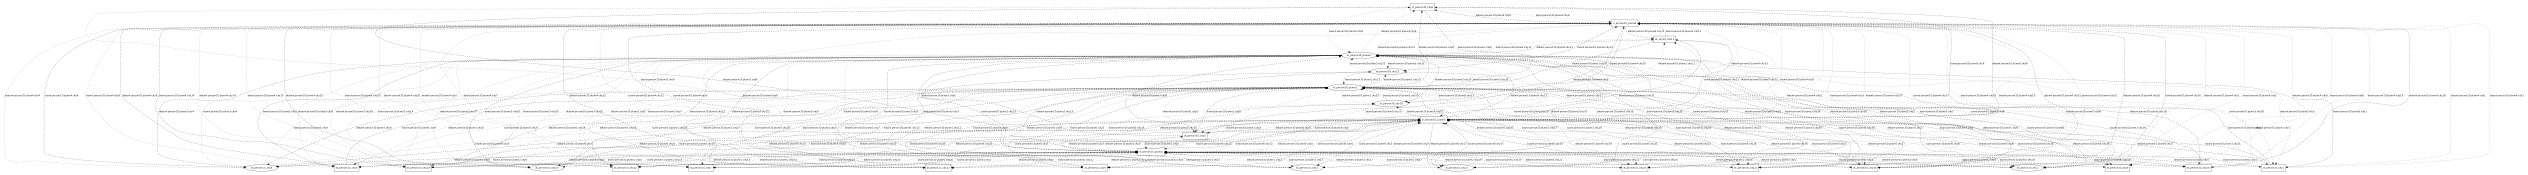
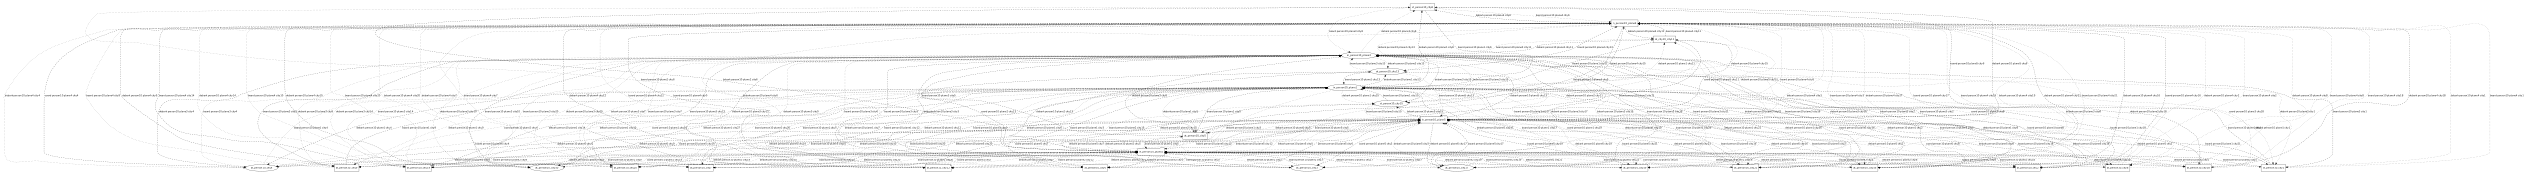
node "at_person10_city20": shape note -> folder
node "at_person10_city2": shape ellipse -> box
